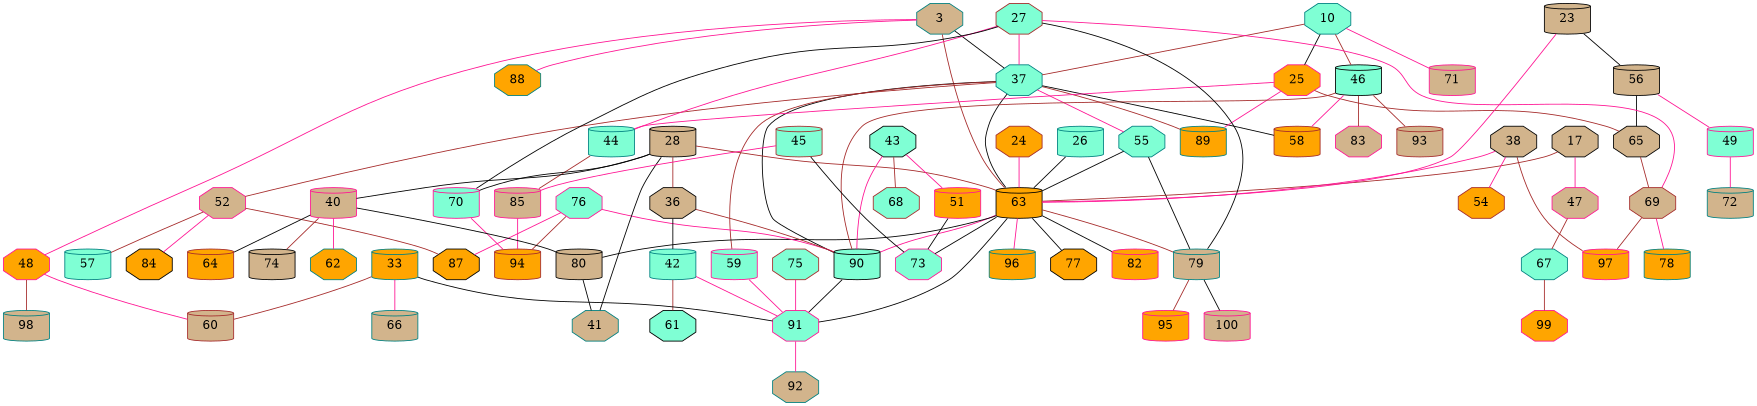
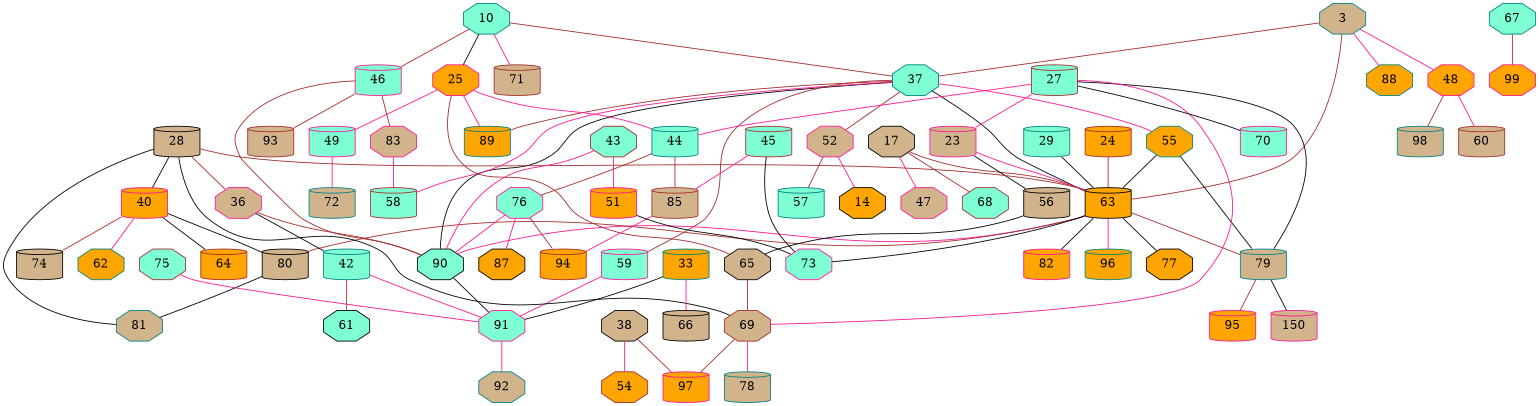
node "27": shape octagon -> cylinder
node "23": color black -> deeppink
edge "3" -- "37": color black -> brown
edge "27" -- "37": now "27" -- "23"
node "46": color black -> deeppink
node "71": color deeppink -> brown
edge "37" -- "58": color black -> deeppink
edge "46" -- "58": now "83" -- "58"
edge "56" -- "49": now "25" -- "49"
node "43": color black -> brown
node "24": shape octagon -> cylinder
node "26": label "26" -> "29"
node "55": fillcolor aquamarine -> orange
node "58": fillcolor orange -> aquamarine
edge "28" -- "70": now "28" -- "69"
edge "24" -- "63": color deeppink -> brown
edge "43" -- "68": now "17" -- "68"
edge "44" -- "76": added
edge "38" -- "63": removed
node "40": fillcolor tan -> orange
node "85": color deeppink -> brown
node "36": color black -> deeppink
edge "70" -- "94": removed
edge "52" -- "87": removed
edge "47" -- "67": removed
edge "63" -- "80": color black -> brown
node "84": label "84" -> "14"
node "90": shape cylinder -> octagon
node "78": fillcolor orange -> tan
edge "63" -- "91": removed
edge "33" -- "60": removed
node "66": color teal -> black
node "41": label "41" -> "81"
node "100": label "100" -> "150"
